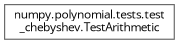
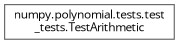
node "numpy.polynomial.tests.test _chebyshev.TestArithmetic": label "numpy.polynomial.tests.test _chebyshev.TestArithmetic" -> "numpy.polynomial.tests.test _tests.TestArithmetic"
